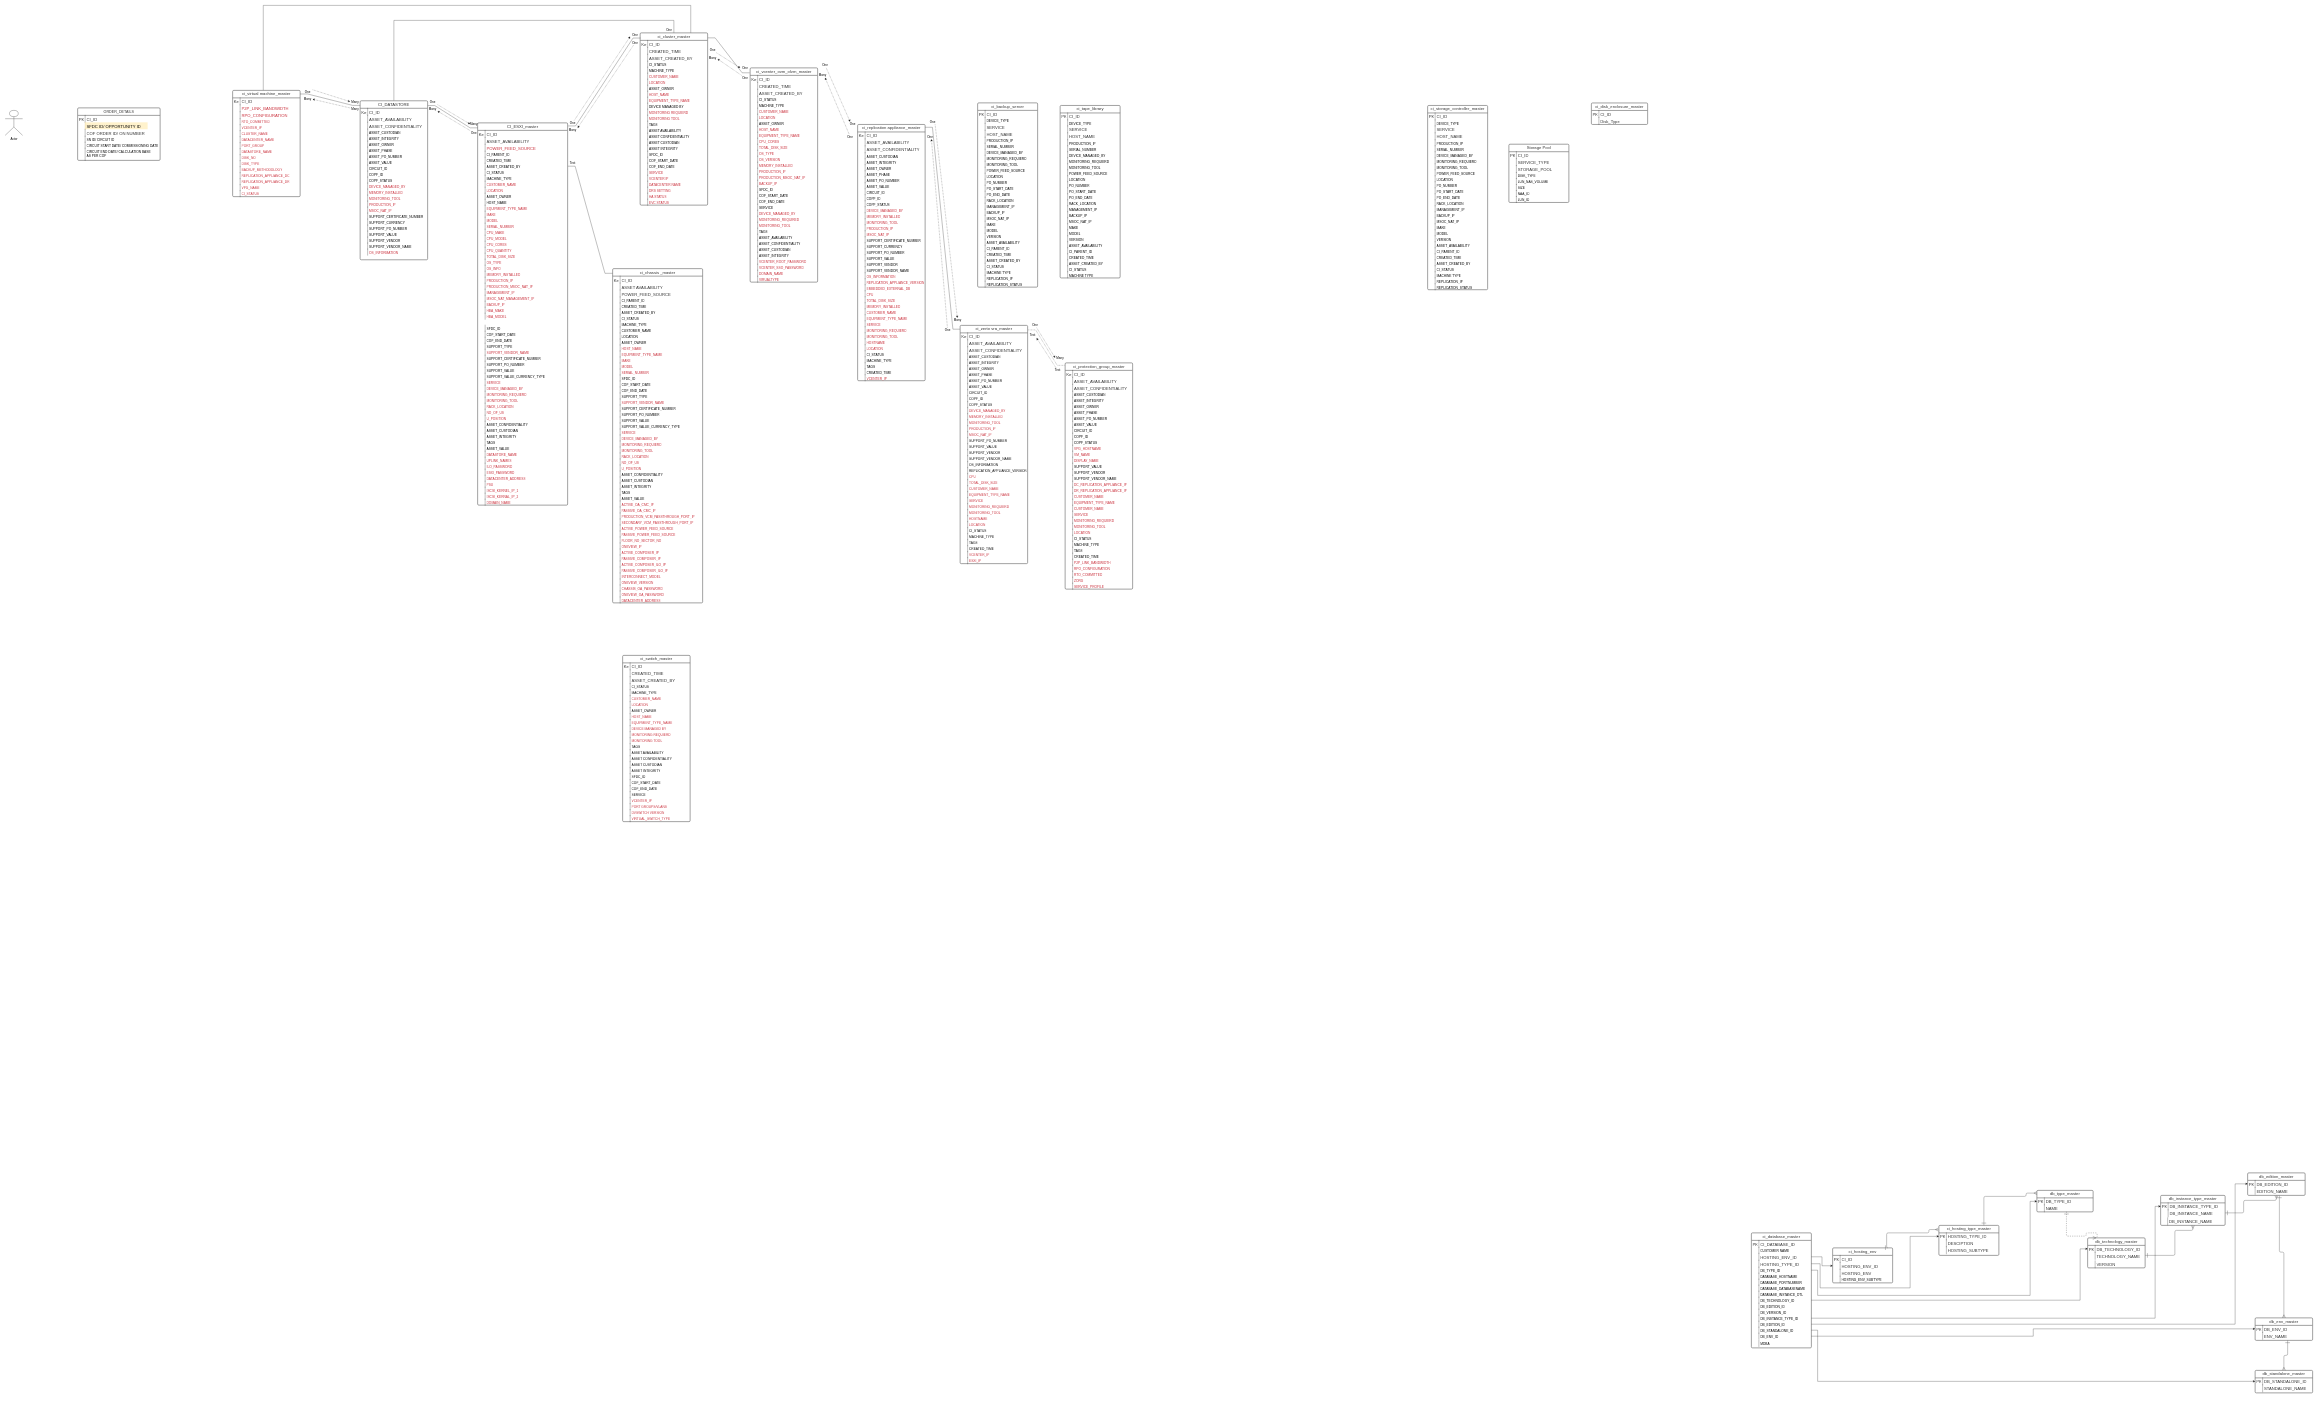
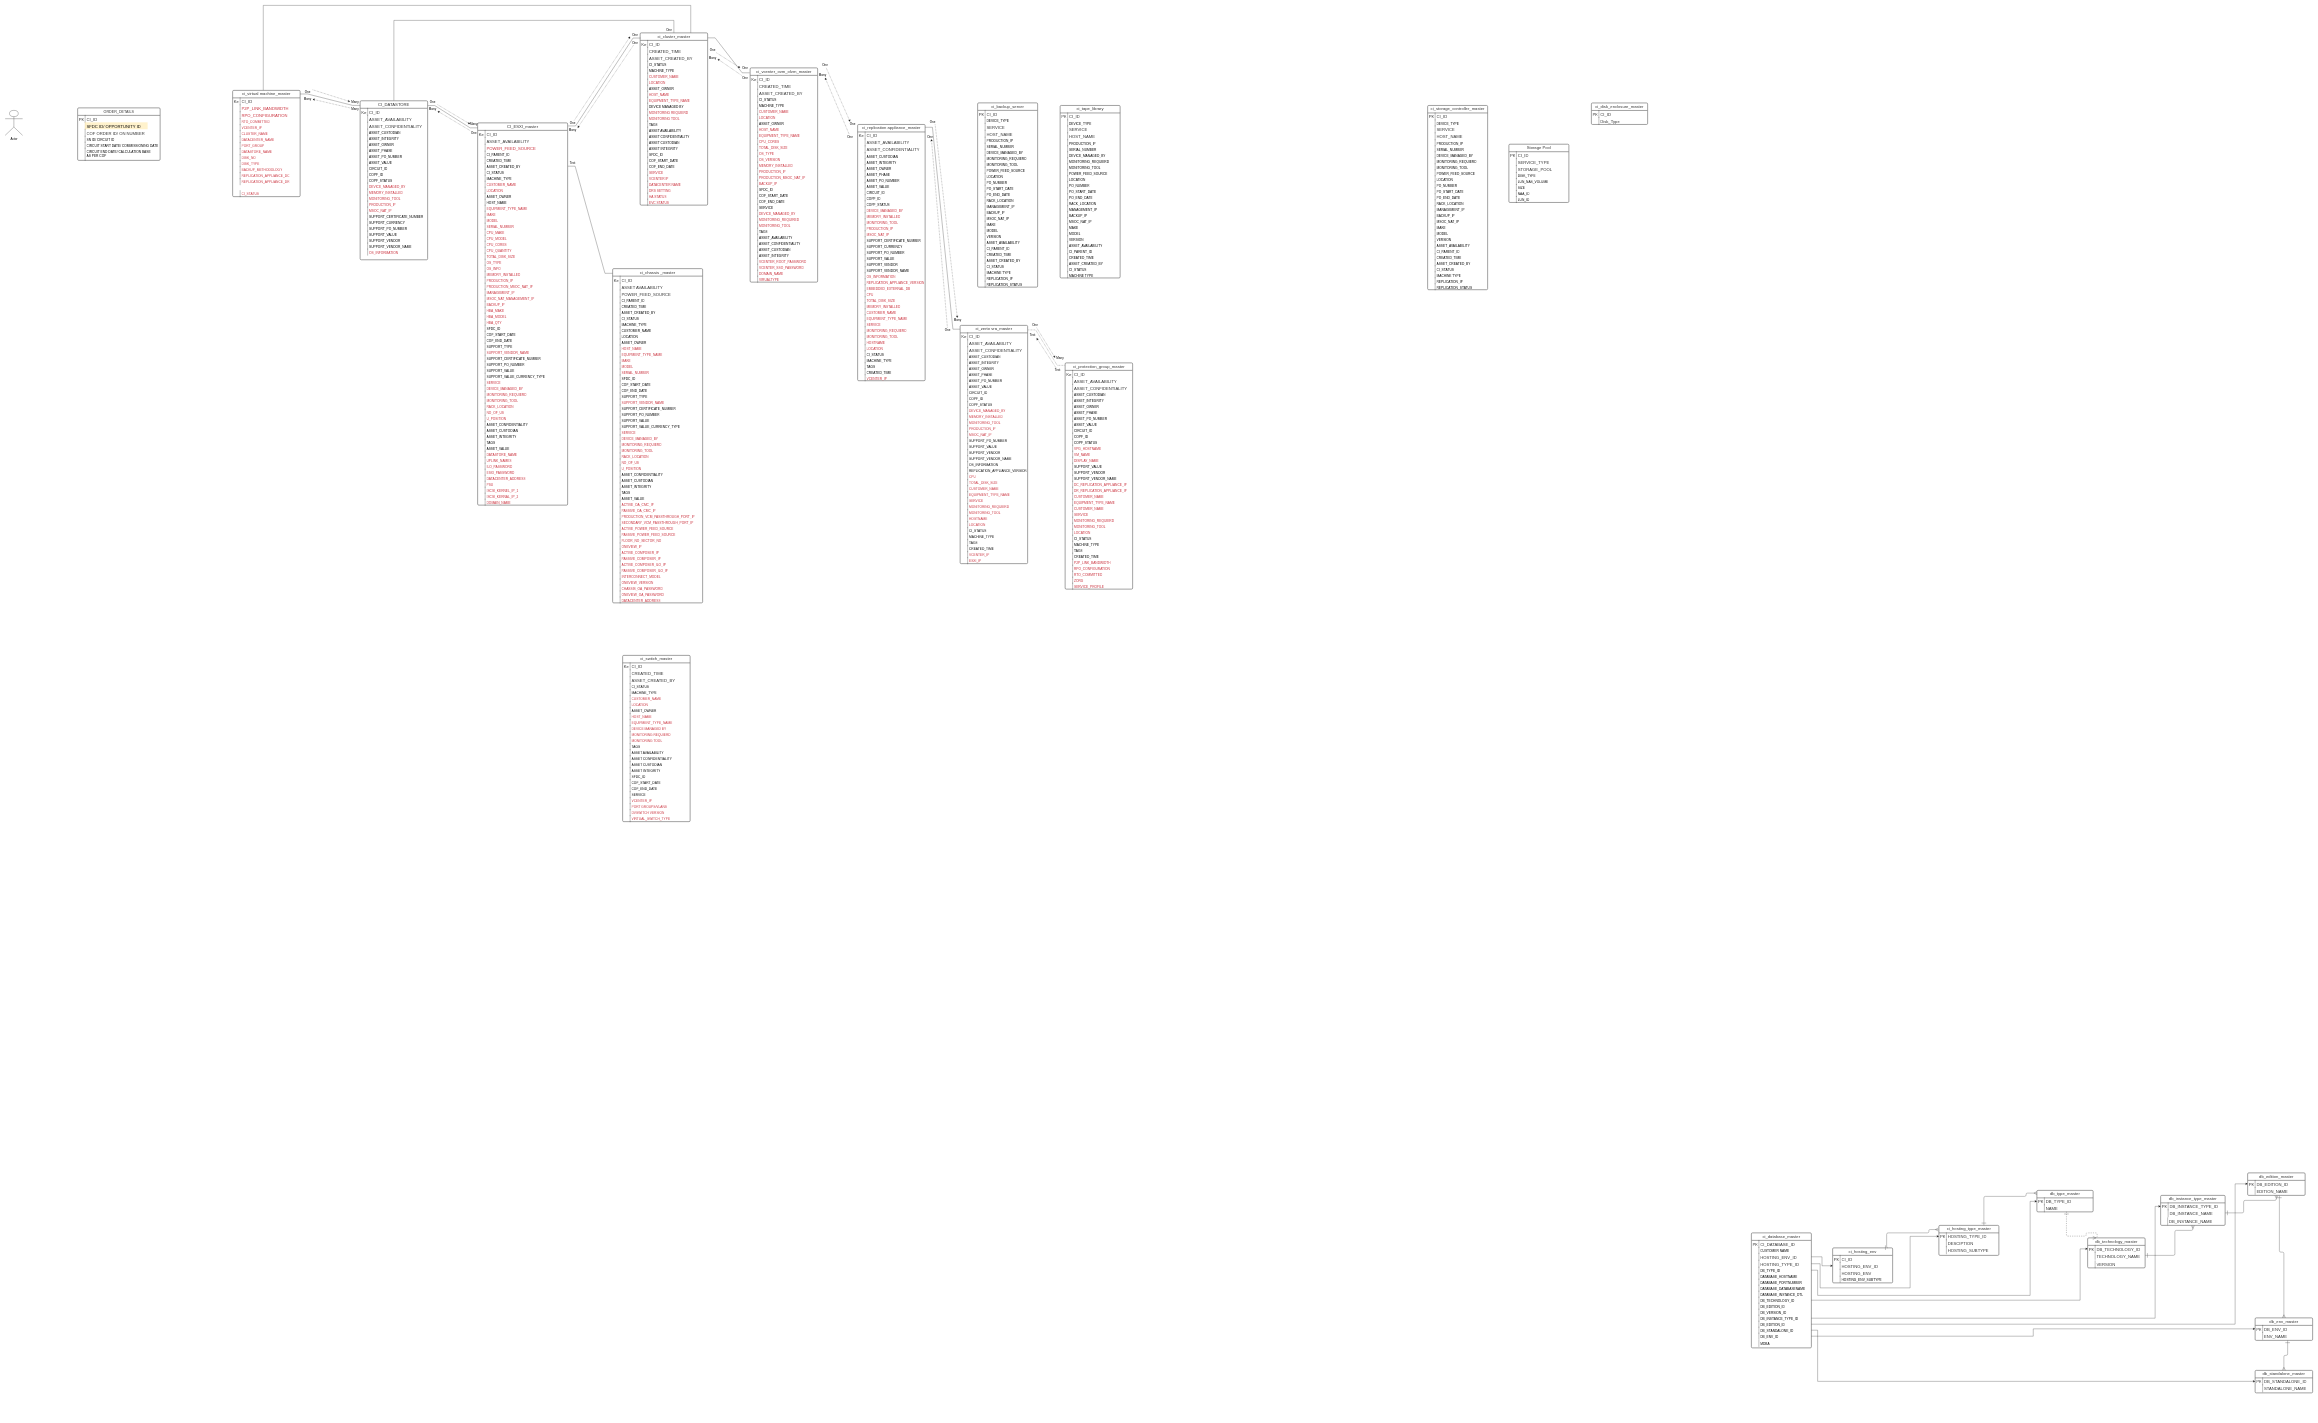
node "VPG_NAME": removed
node "HBA_QTY": added
